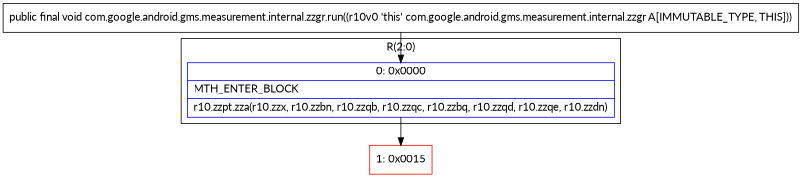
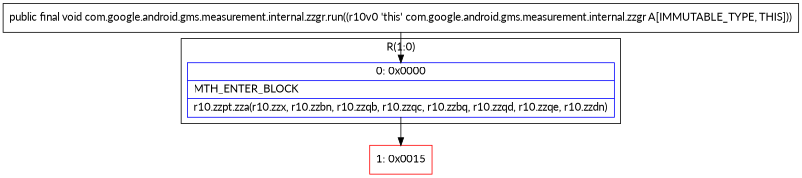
cluster "R(2:0)": label "R(2:0)" -> "R(1:0)"
